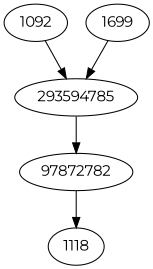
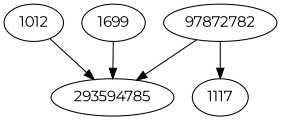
node "1092": label "1092" -> "1012"
edge "293594785" -> "97872782": reversed
node "1118": label "1118" -> "1117"
